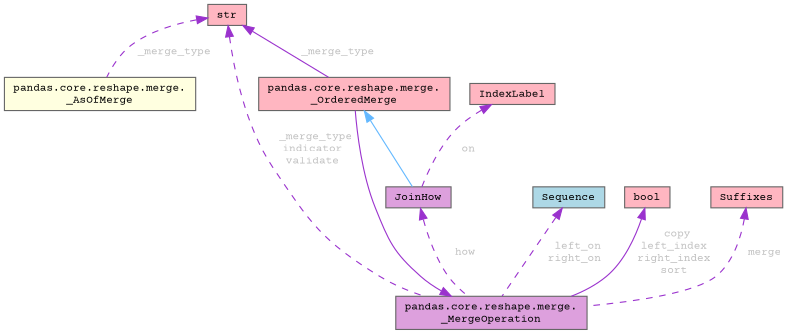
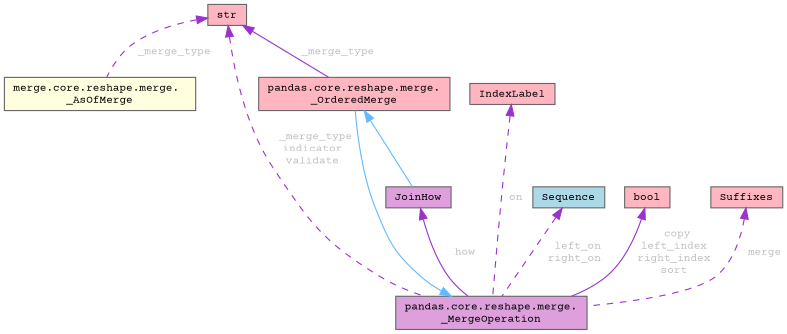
node "pandas.core.reshape.merge. _AsOfMerge": label "pandas.core.reshape.merge. _AsOfMerge" -> "merge.core.reshape.merge. _AsOfMerge"
edge "JoinHow" -> "IndexLabel": now "pandas.core.reshape.merge. _MergeOperation" -> "IndexLabel"
edge "pandas.core.reshape.merge. _OrderedMerge" -> "pandas.core.reshape.merge. _MergeOperation": color darkorchid3 -> steelblue1
edge "pandas.core.reshape.merge. _MergeOperation" -> "JoinHow": style dashed -> solid
